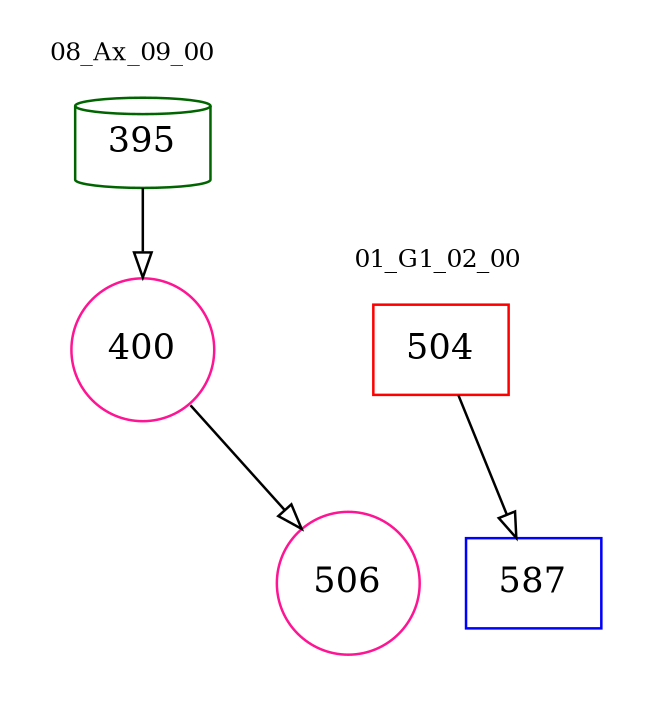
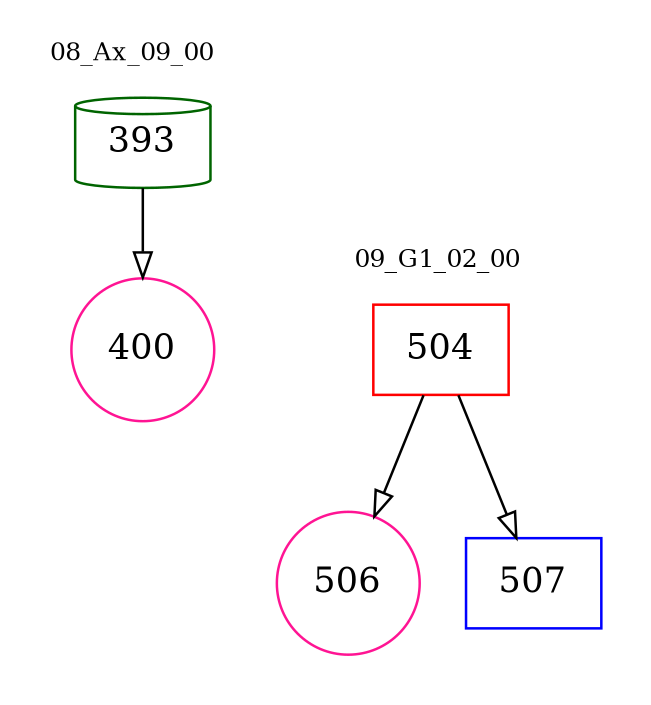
node "395": label "395" -> "393"
cluster "01_G1_02_00": label "01_G1_02_00" -> "09_G1_02_00"
edge "400" -> "506": now "504" -> "506"
node "587": label "587" -> "507"
